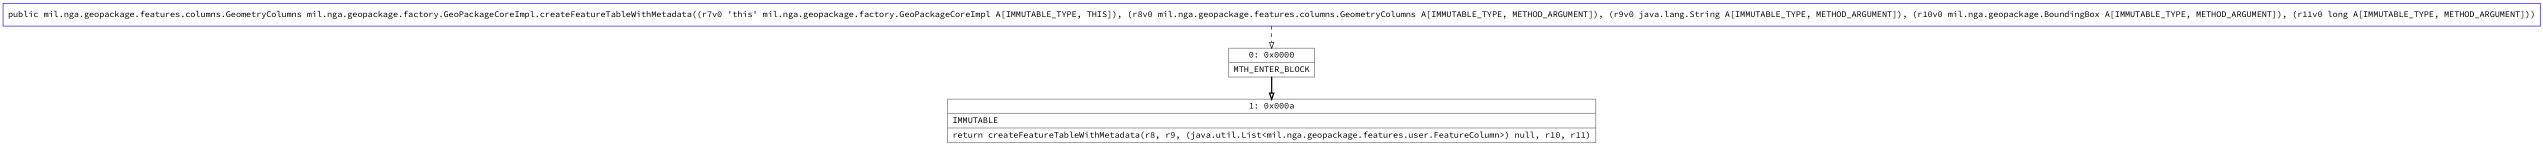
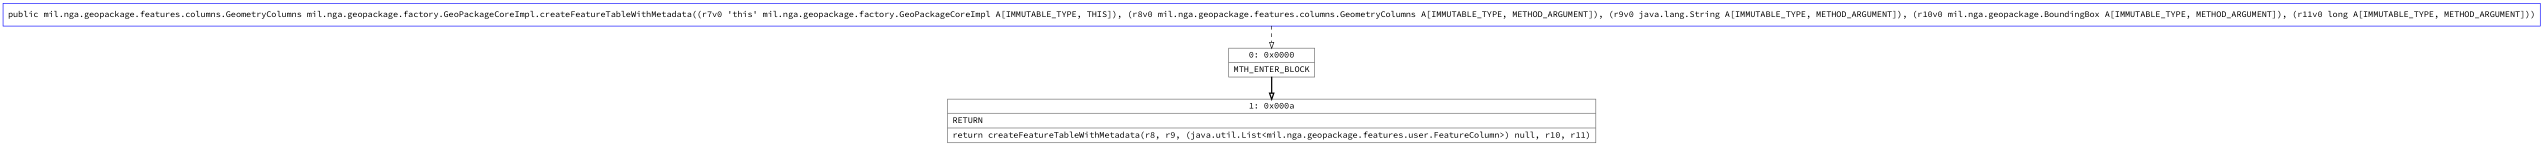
node "1: 0x000a": text "IMMUTABLE" -> "RETURN"
